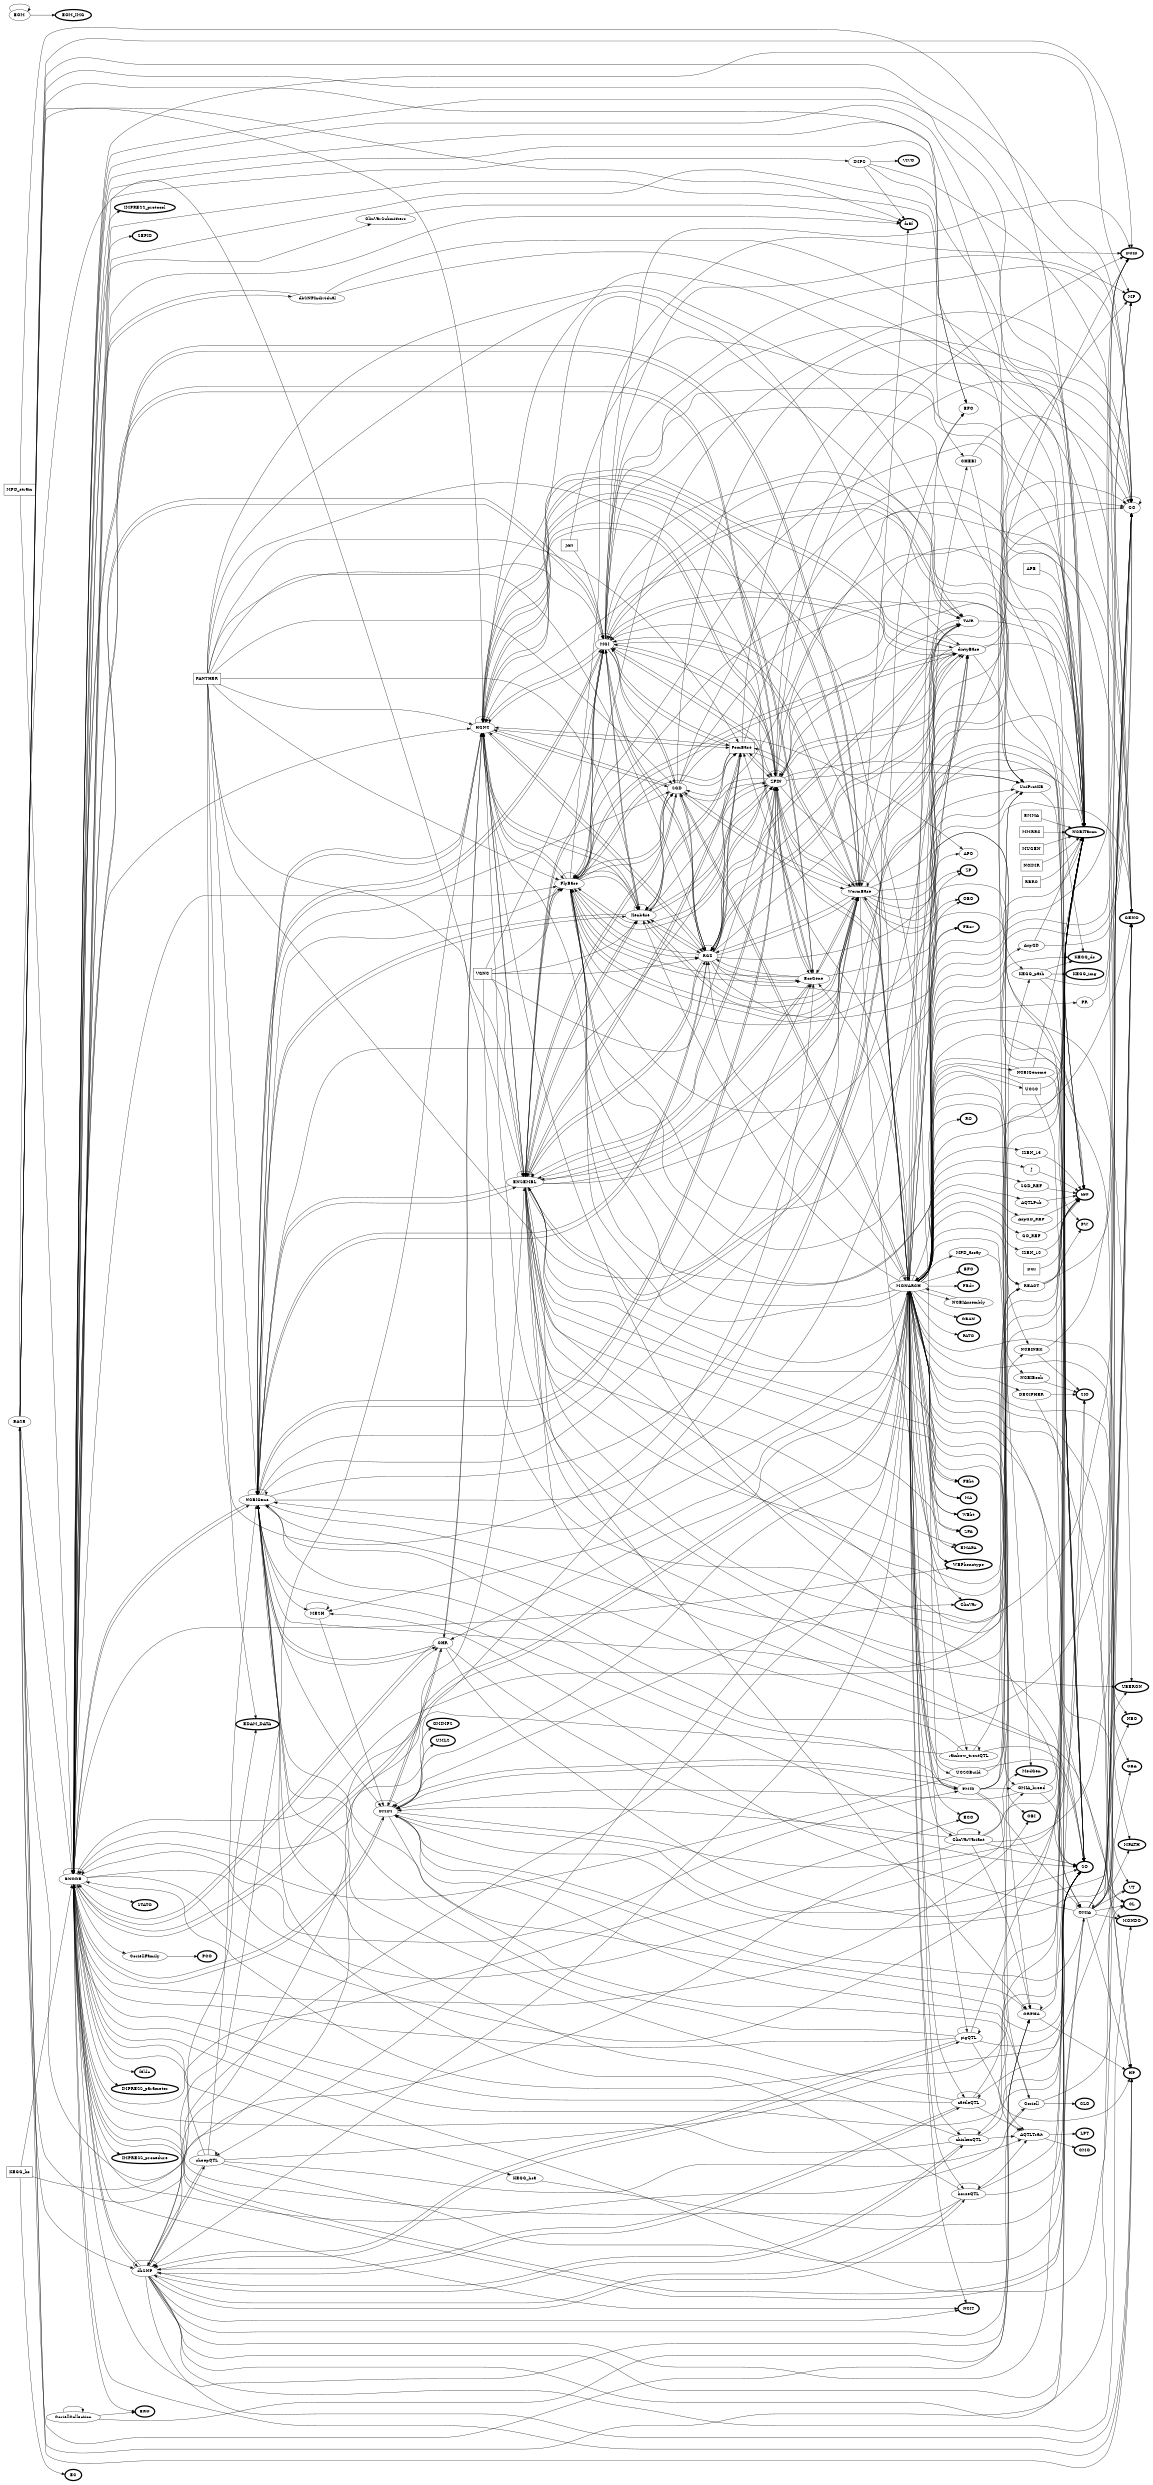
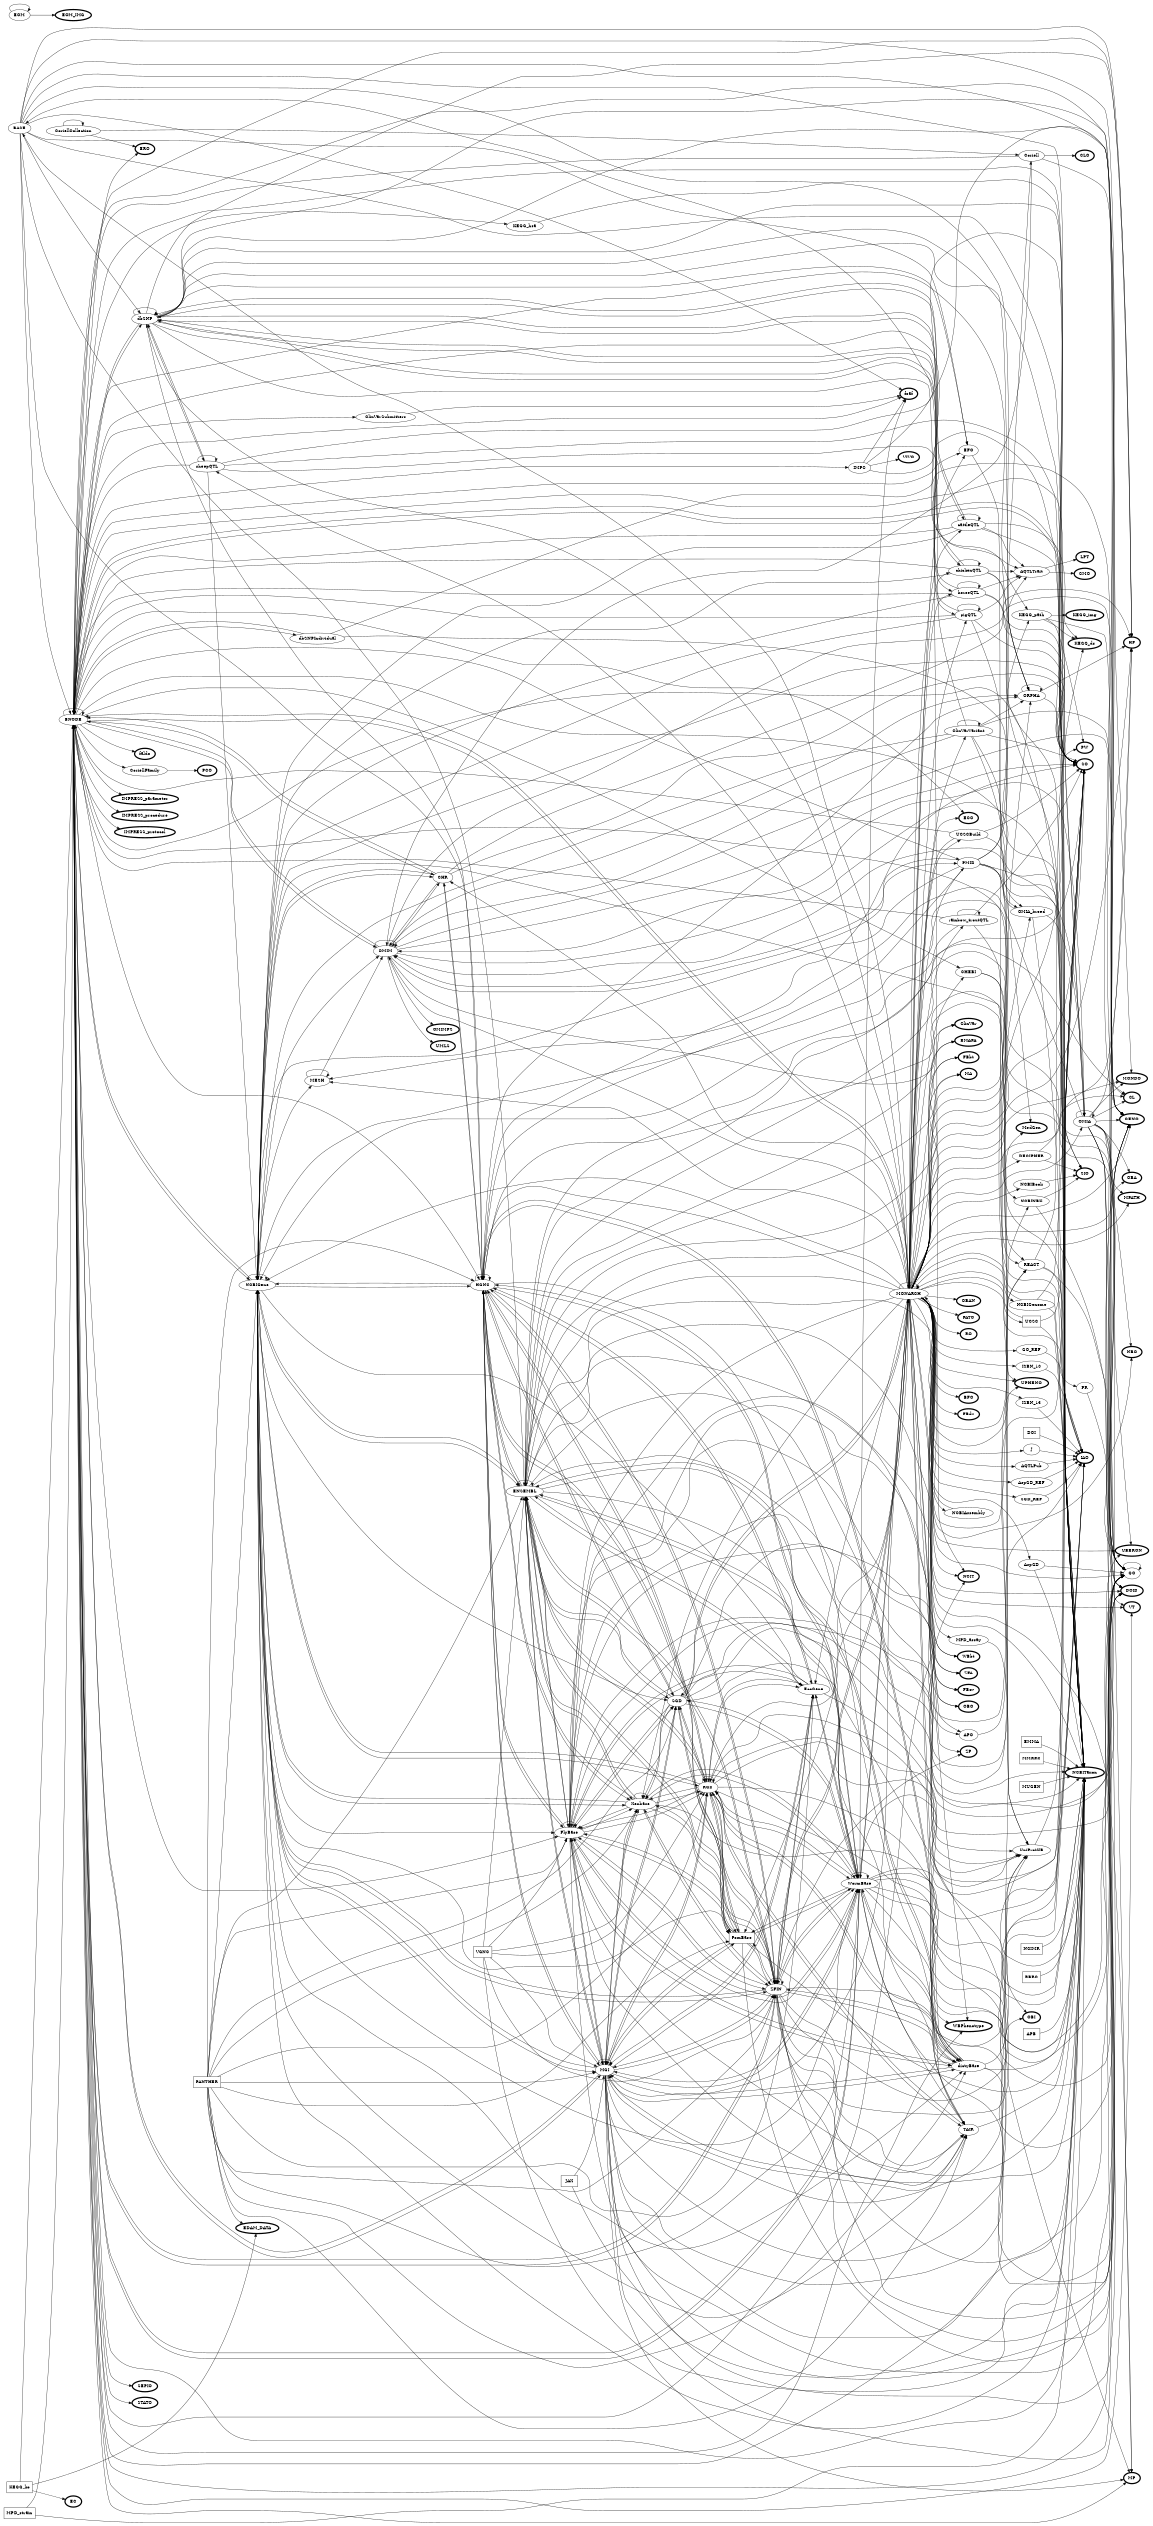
node "UPHENO": added
edge "dbSNP" -> "ENSEMBL": removed
edge "VT" -> "BNODE": reversed
